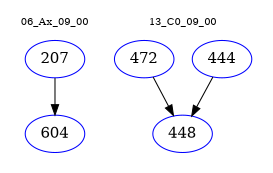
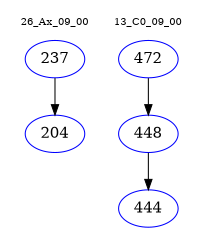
cluster "06_Ax_09_00": label "06_Ax_09_00" -> "26_Ax_09_00"
node "207": label "207" -> "237"
edge "444" -> "448": reversed
node "604": label "604" -> "204"
